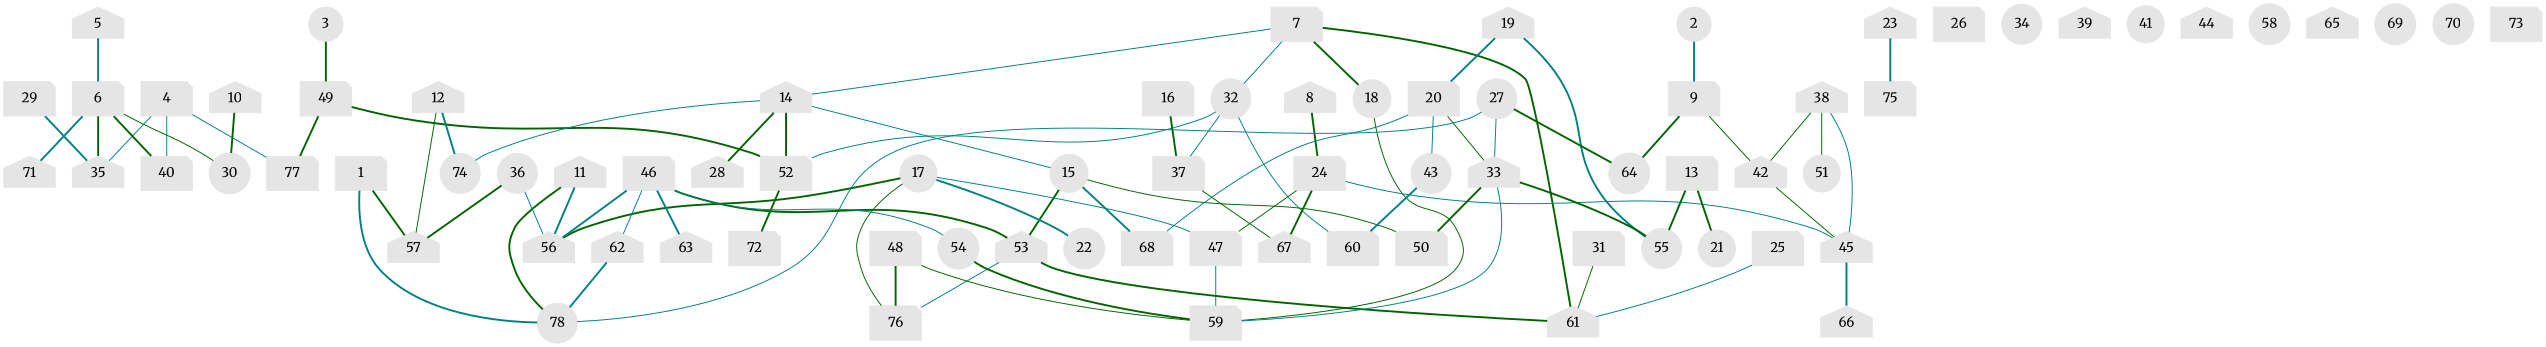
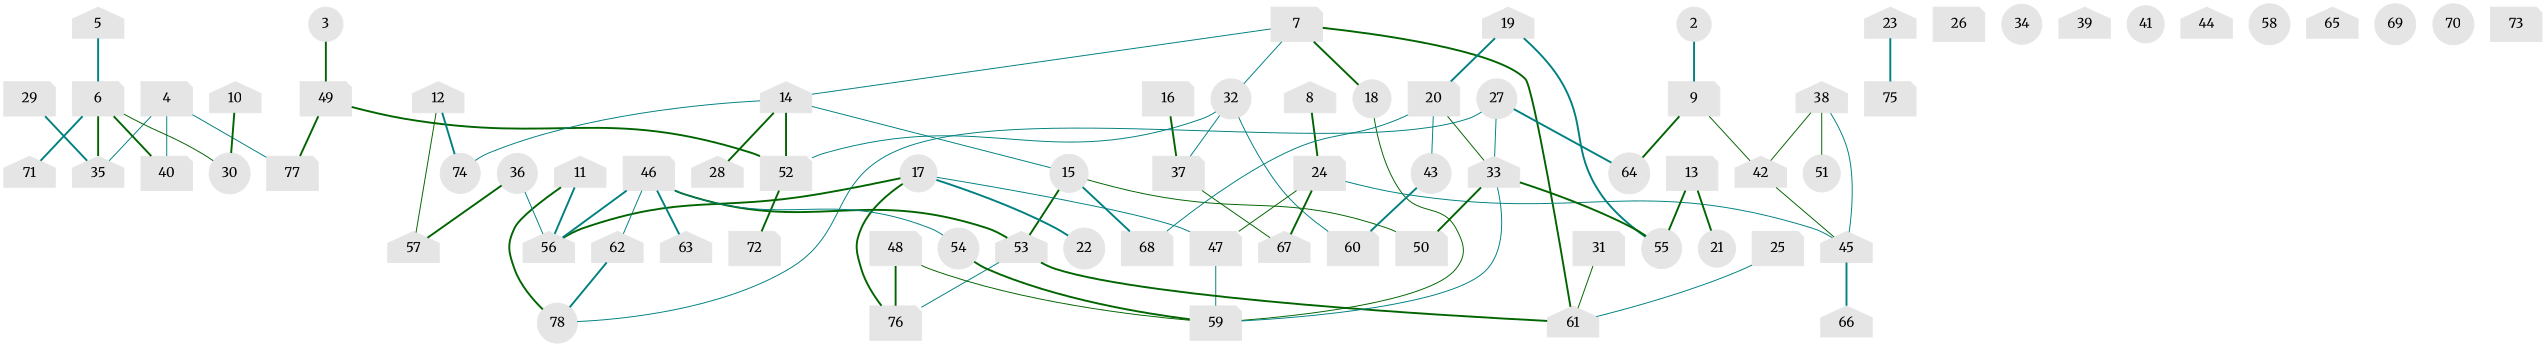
edge "27" -- "64": color darkgreen -> teal
node "1": removed
edge "17" -- "76": style solid -> bold
